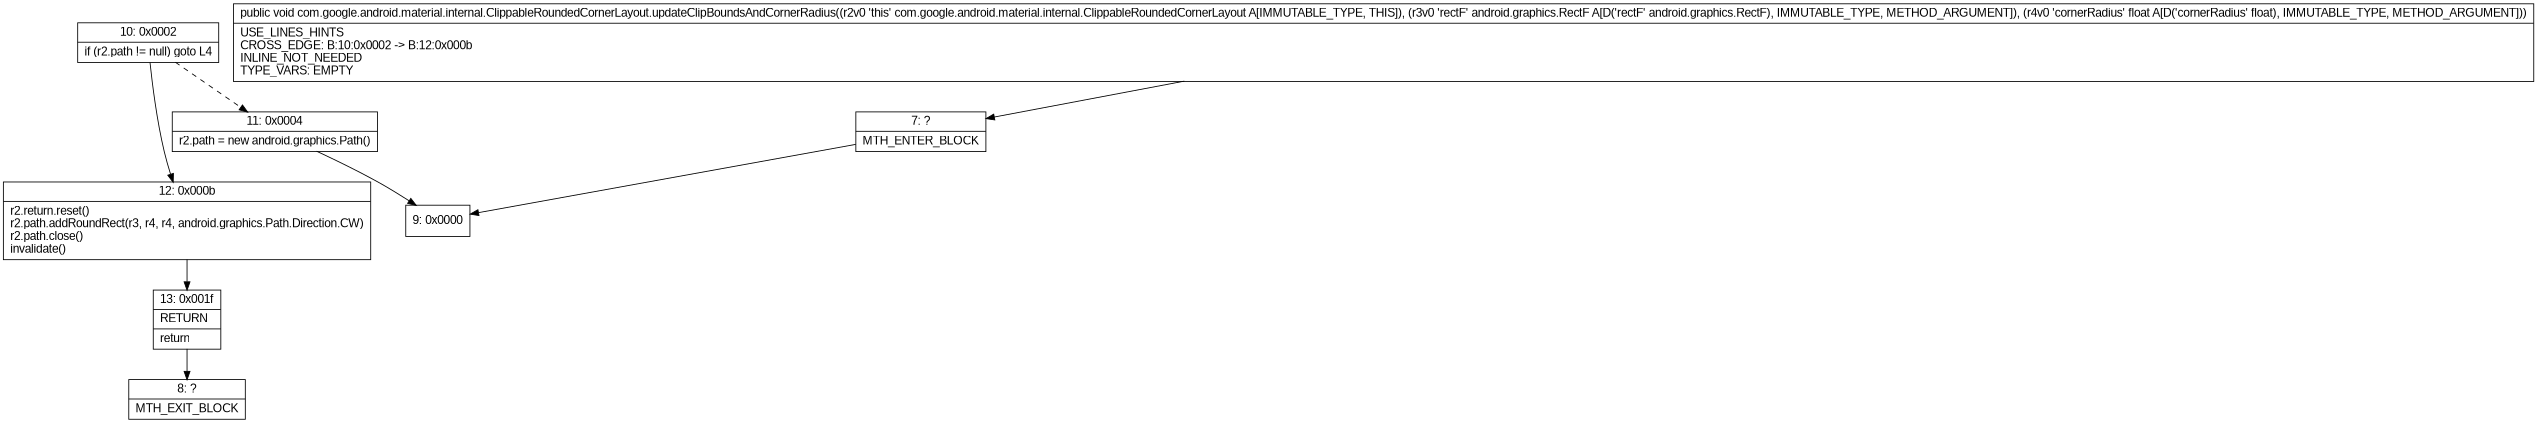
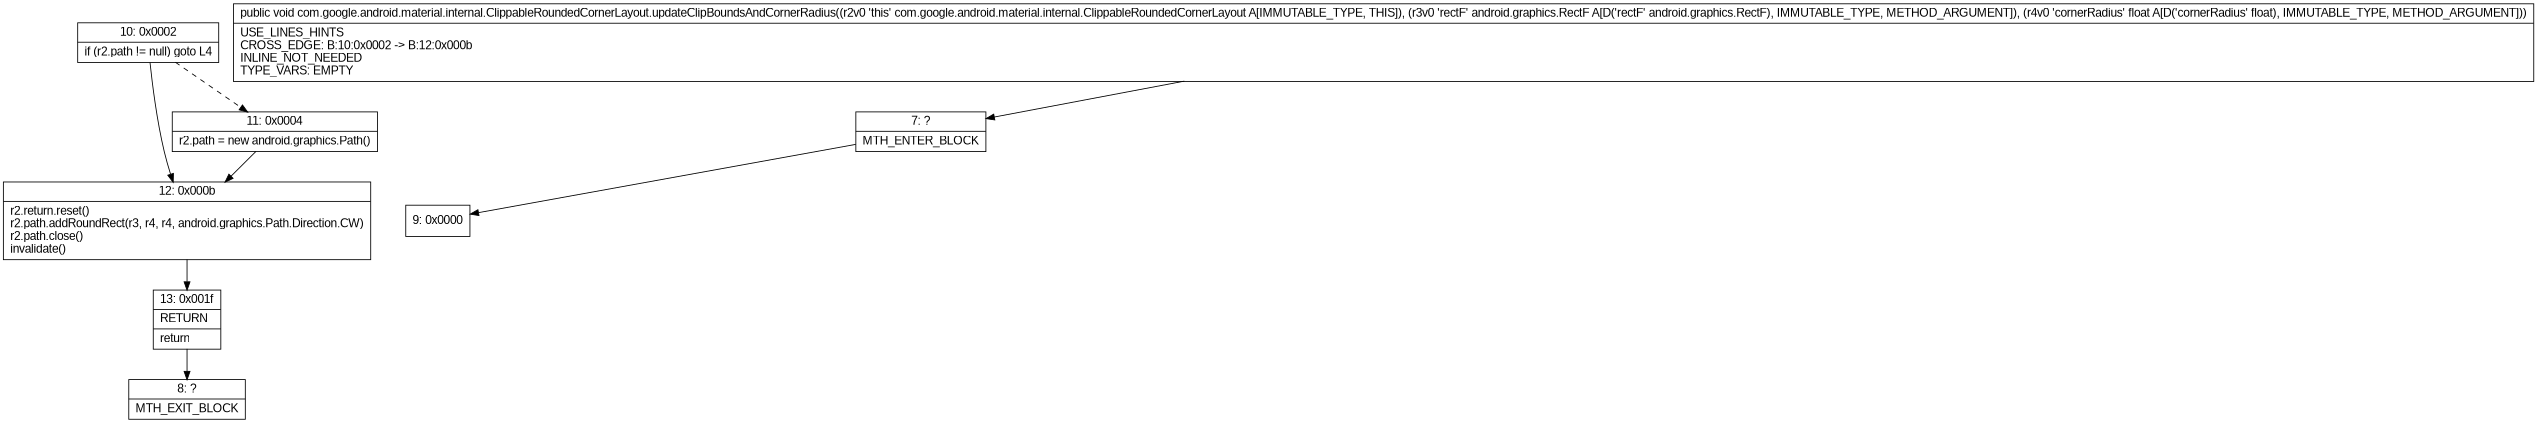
edge "11: 0x0004" -> "9: 0x0000": now "11: 0x0004" -> "12: 0x000b"
